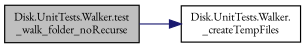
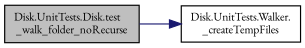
node "Disk.UnitTests.Walker.test _walk_folder_noRecurse": label "Disk.UnitTests.Walker.test _walk_folder_noRecurse" -> "Disk.UnitTests.Disk.test _walk_folder_noRecurse"
